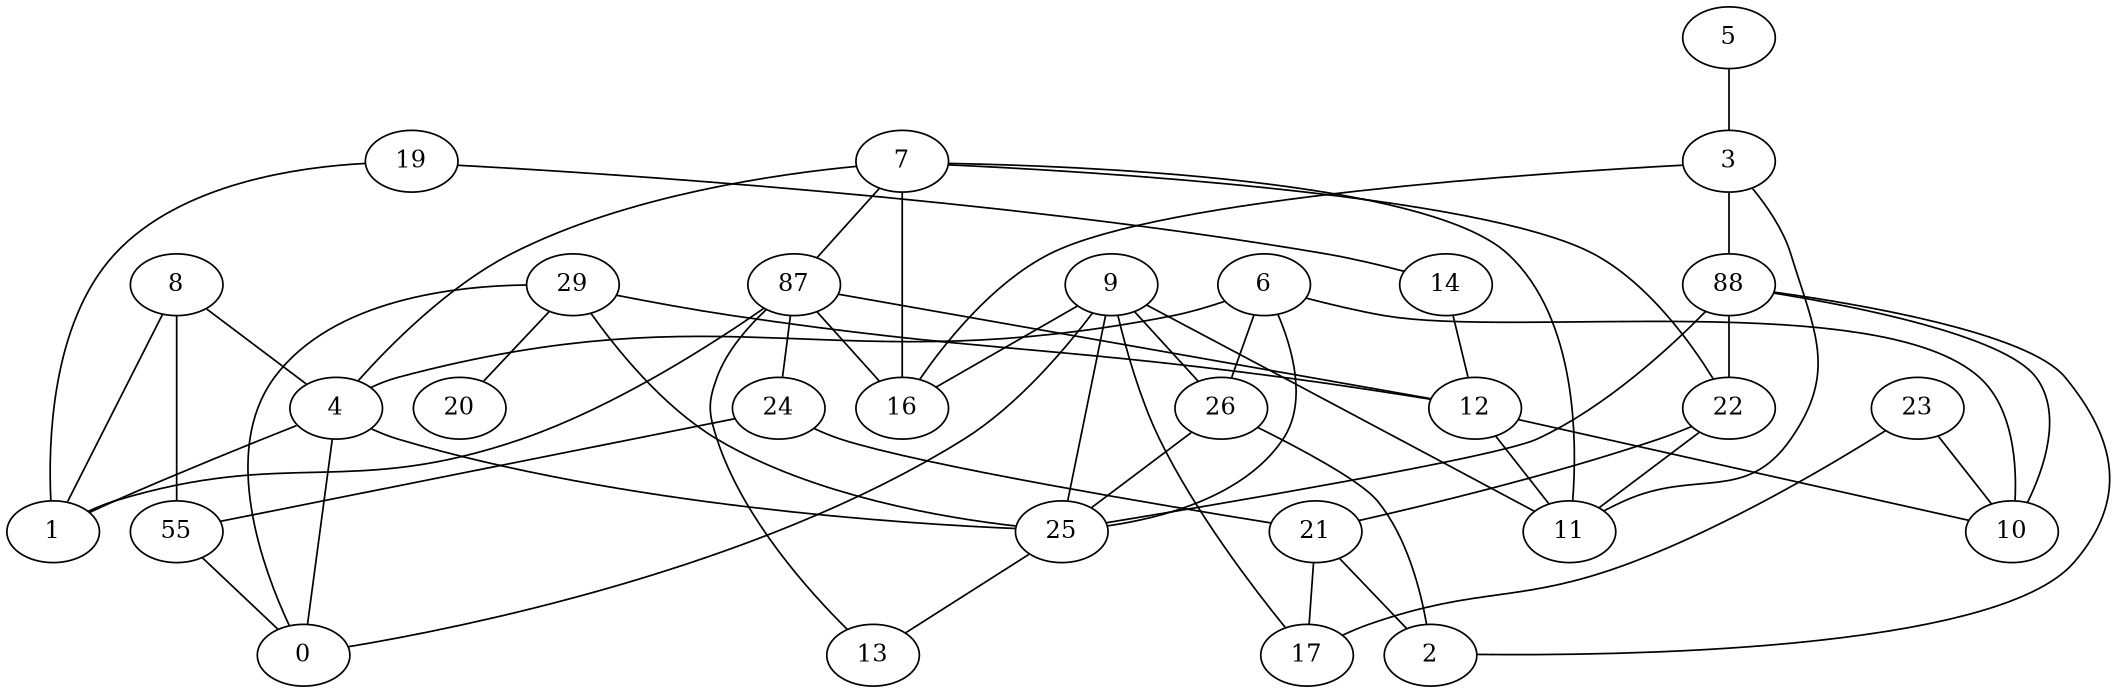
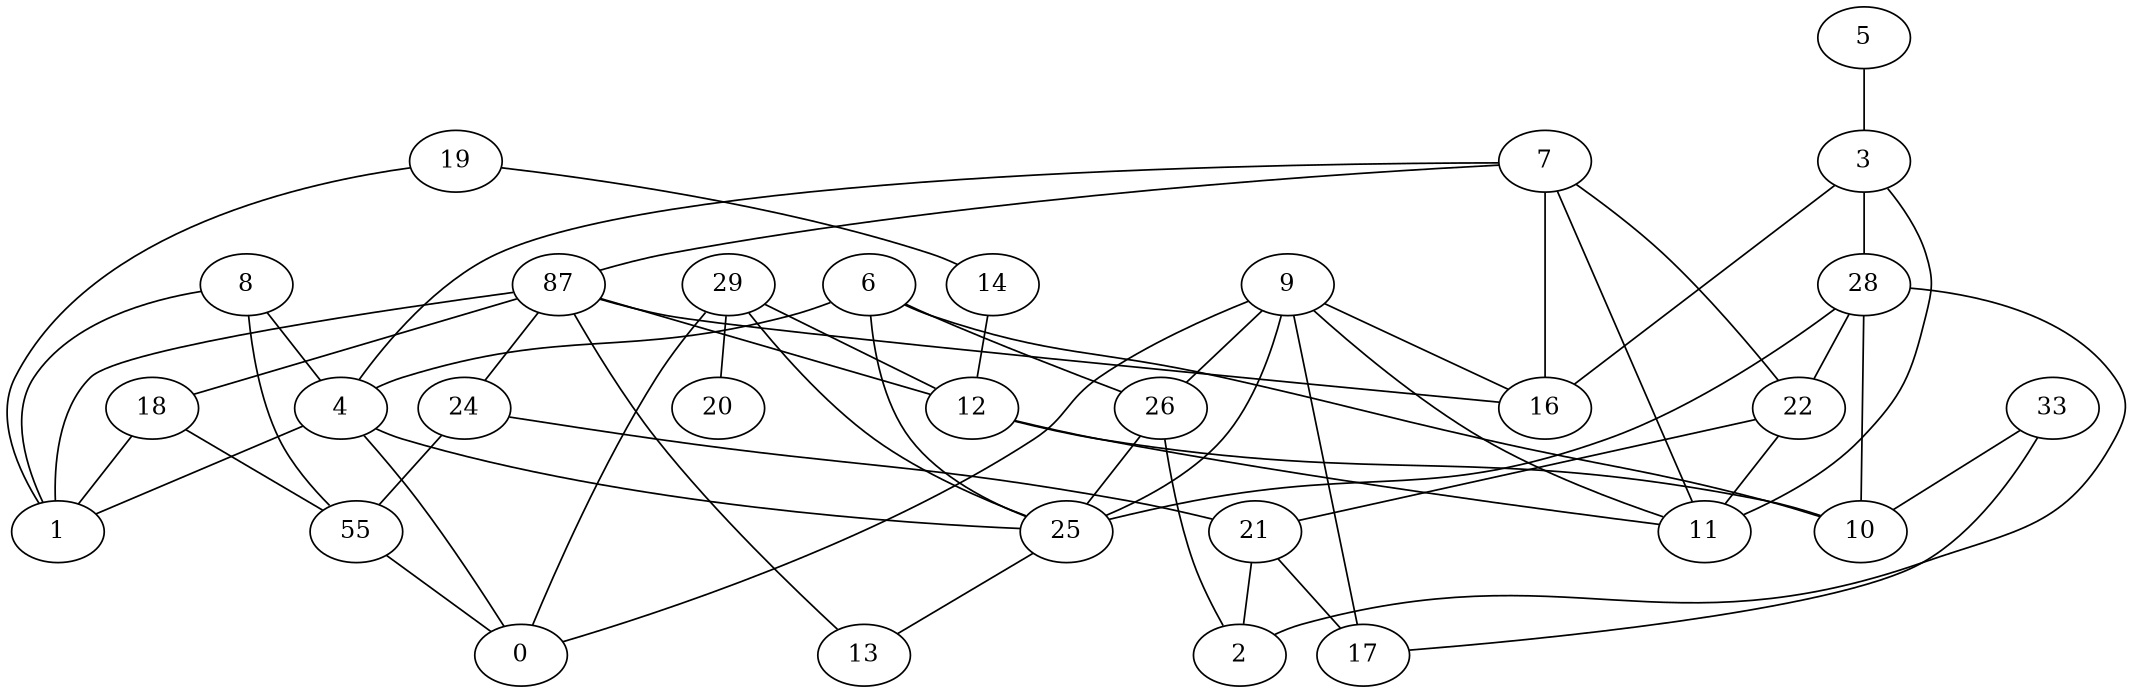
node "88": label "88" -> "28"
node "18": added
node "23": label "23" -> "33"
